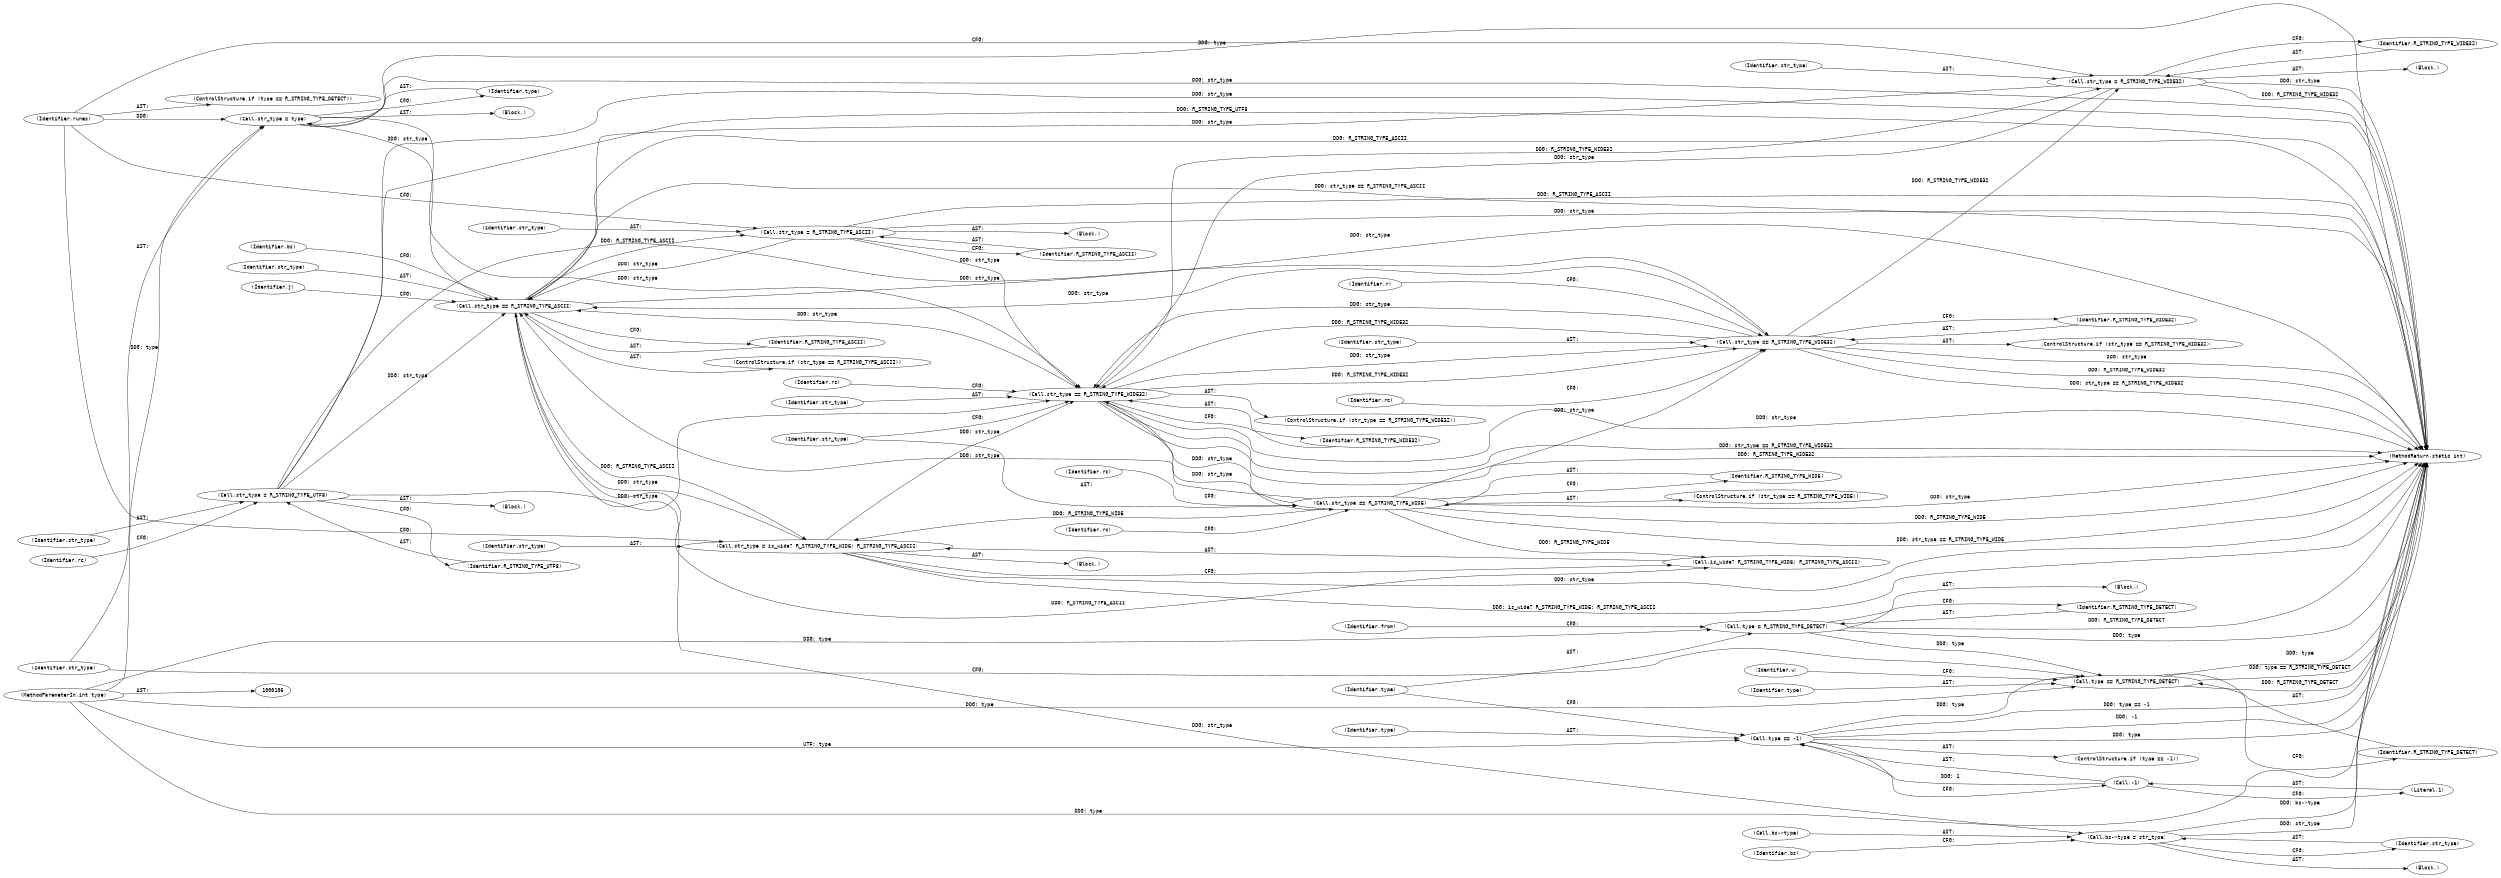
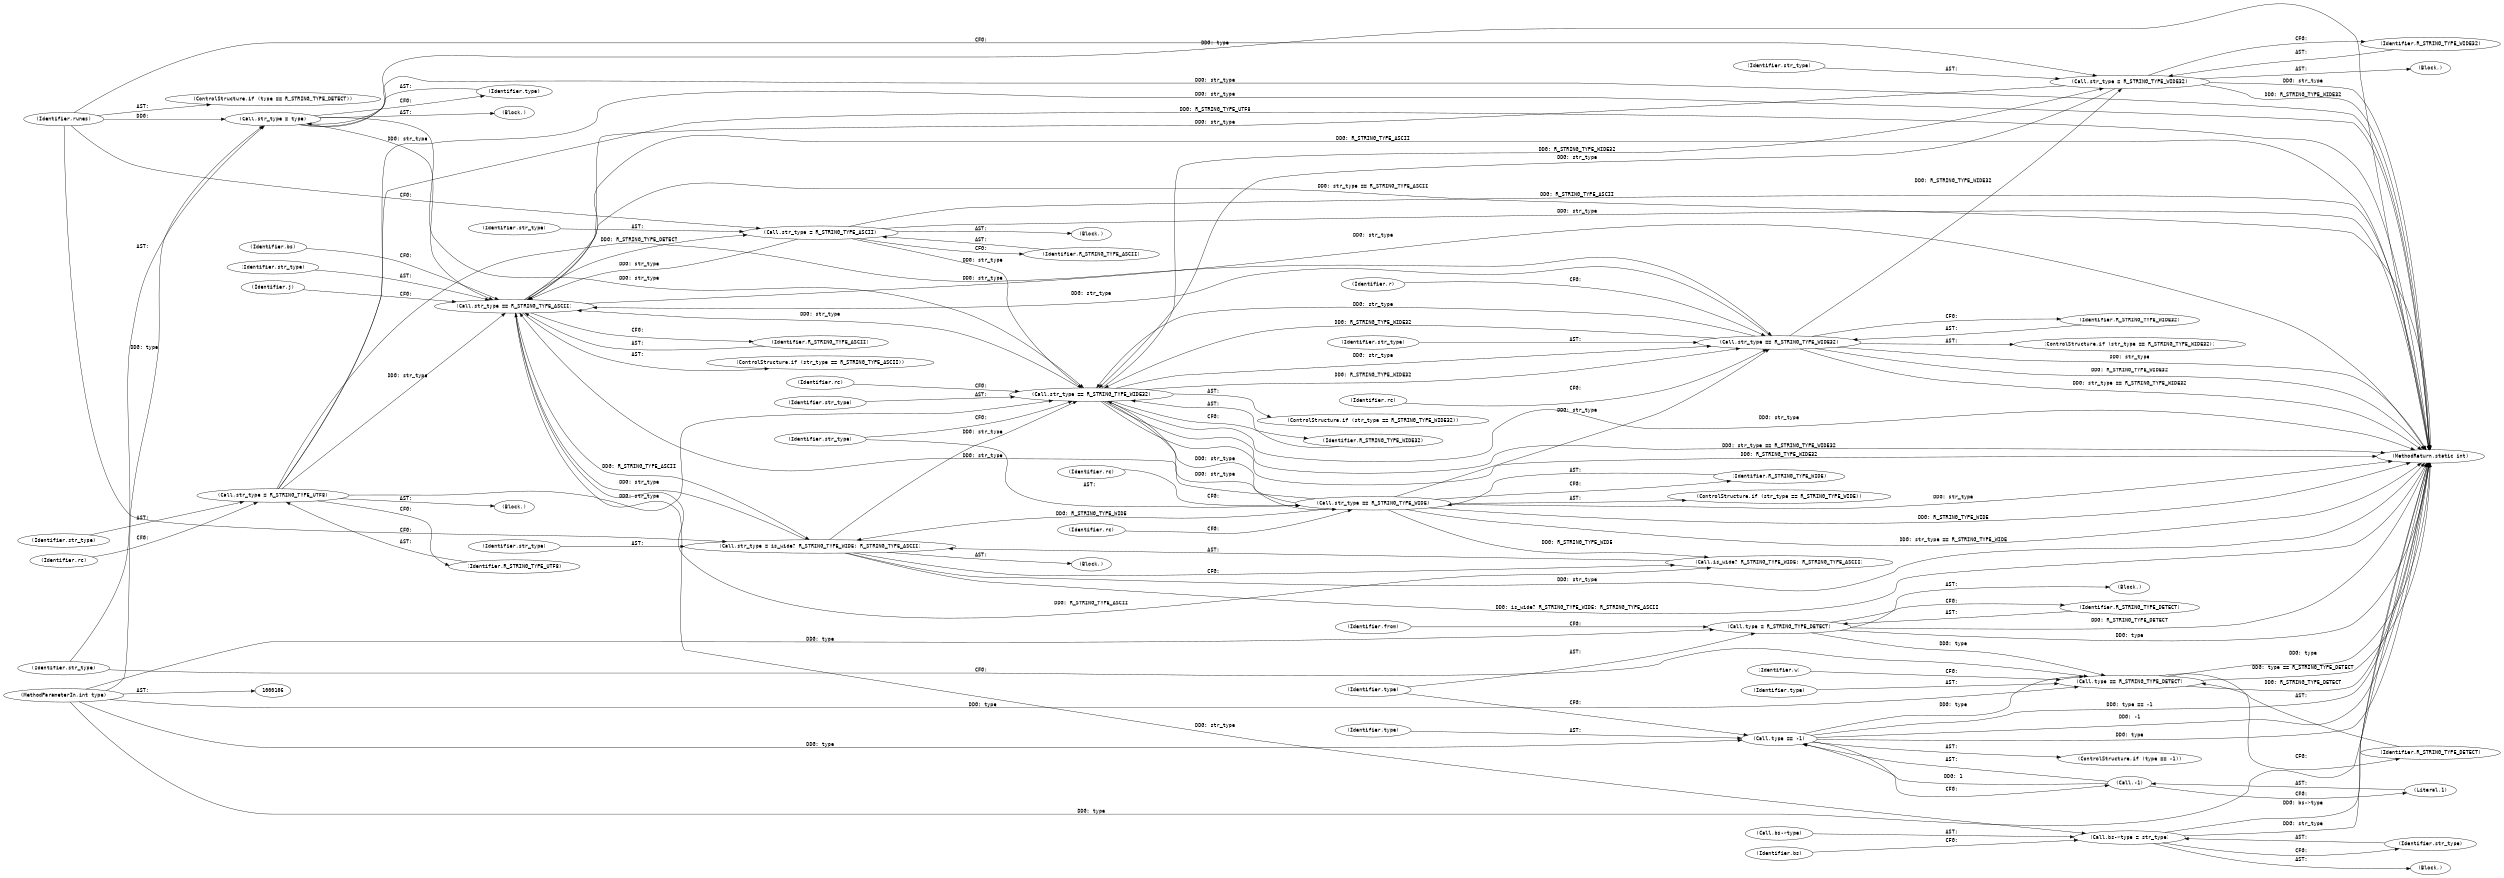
edge "(Call,str_type == R_STRING_TYPE_ASCII)" -> "(Call,str_type = R_STRING_TYPE_ASCII)": label "DDG: R_STRING_TYPE_ASCII" -> "DDG: R_STRING_TYPE_DETECT"
edge "(MethodParameterIn,int type)" -> "(Call,type == -1)": label "UTF: type" -> "DDG: type"
